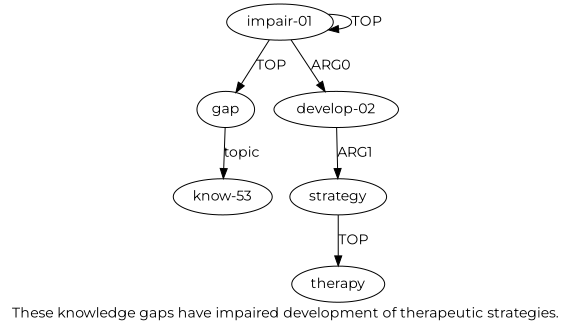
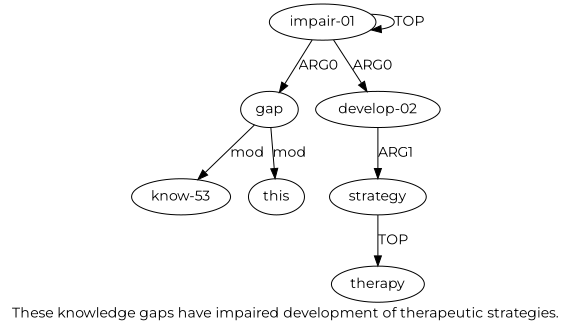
edge "impair-01" -> "gap": label "TOP" -> "ARG0"
edge "gap" -> "know-53": label "topic" -> "mod"
node "this": added
